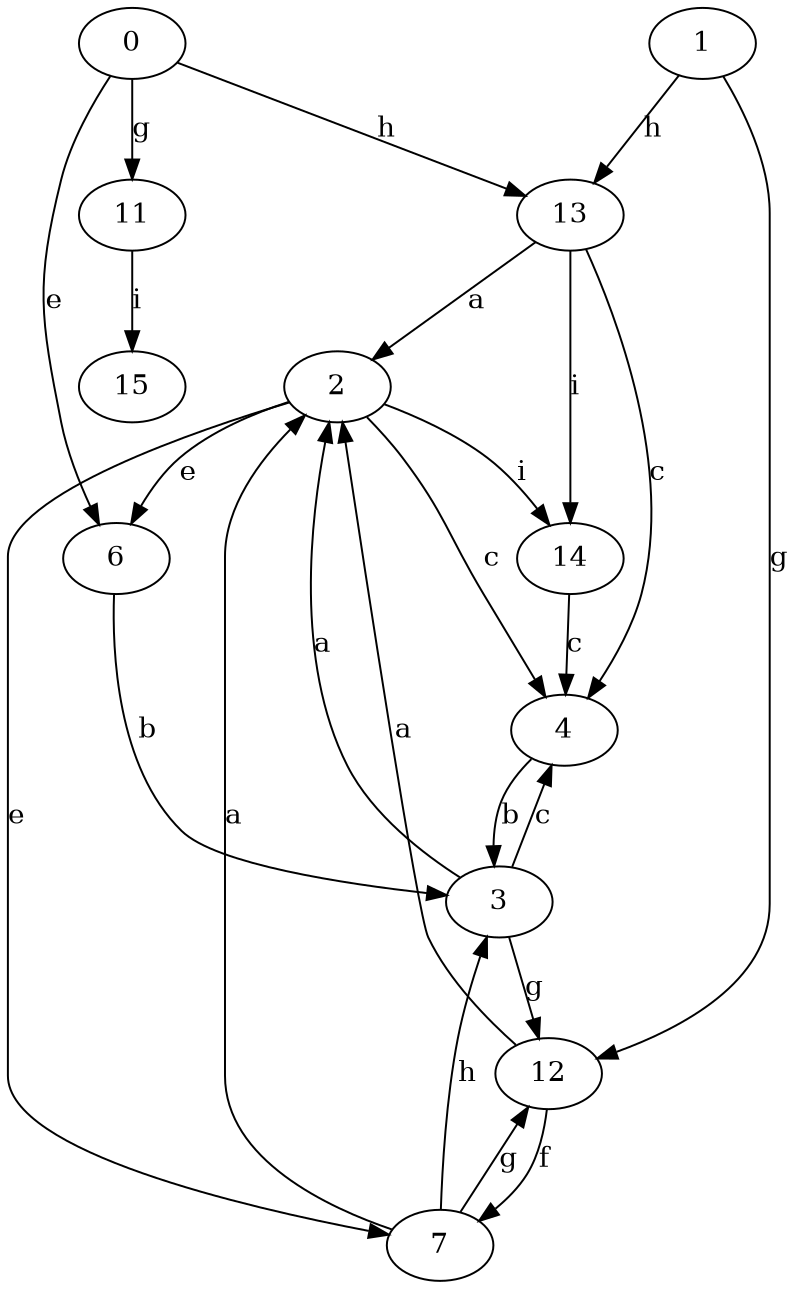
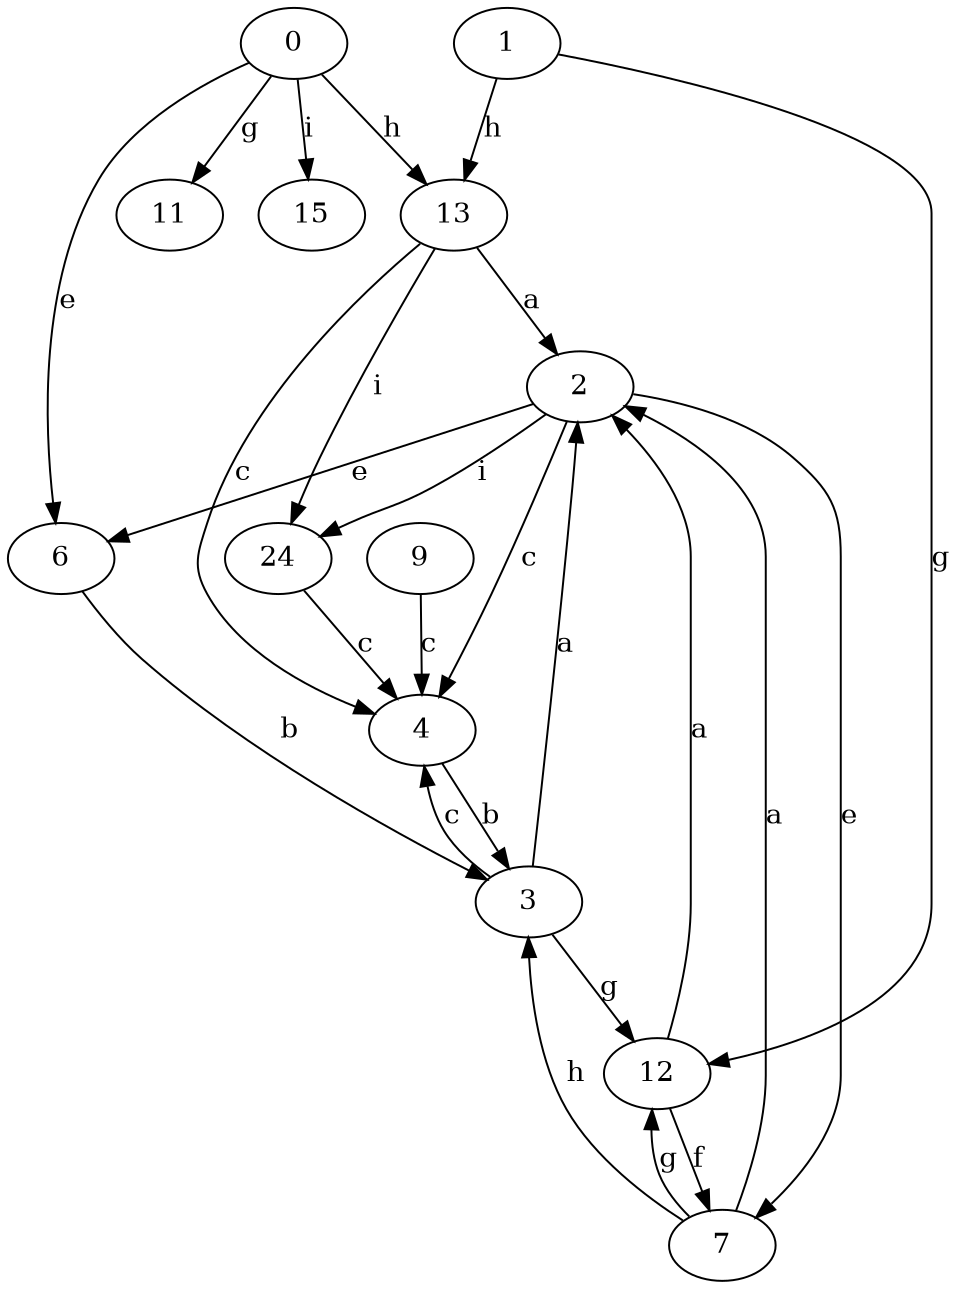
edge "11" -> "15": now "0" -> "15"
node "9": added
node "14": label "14" -> "24"
